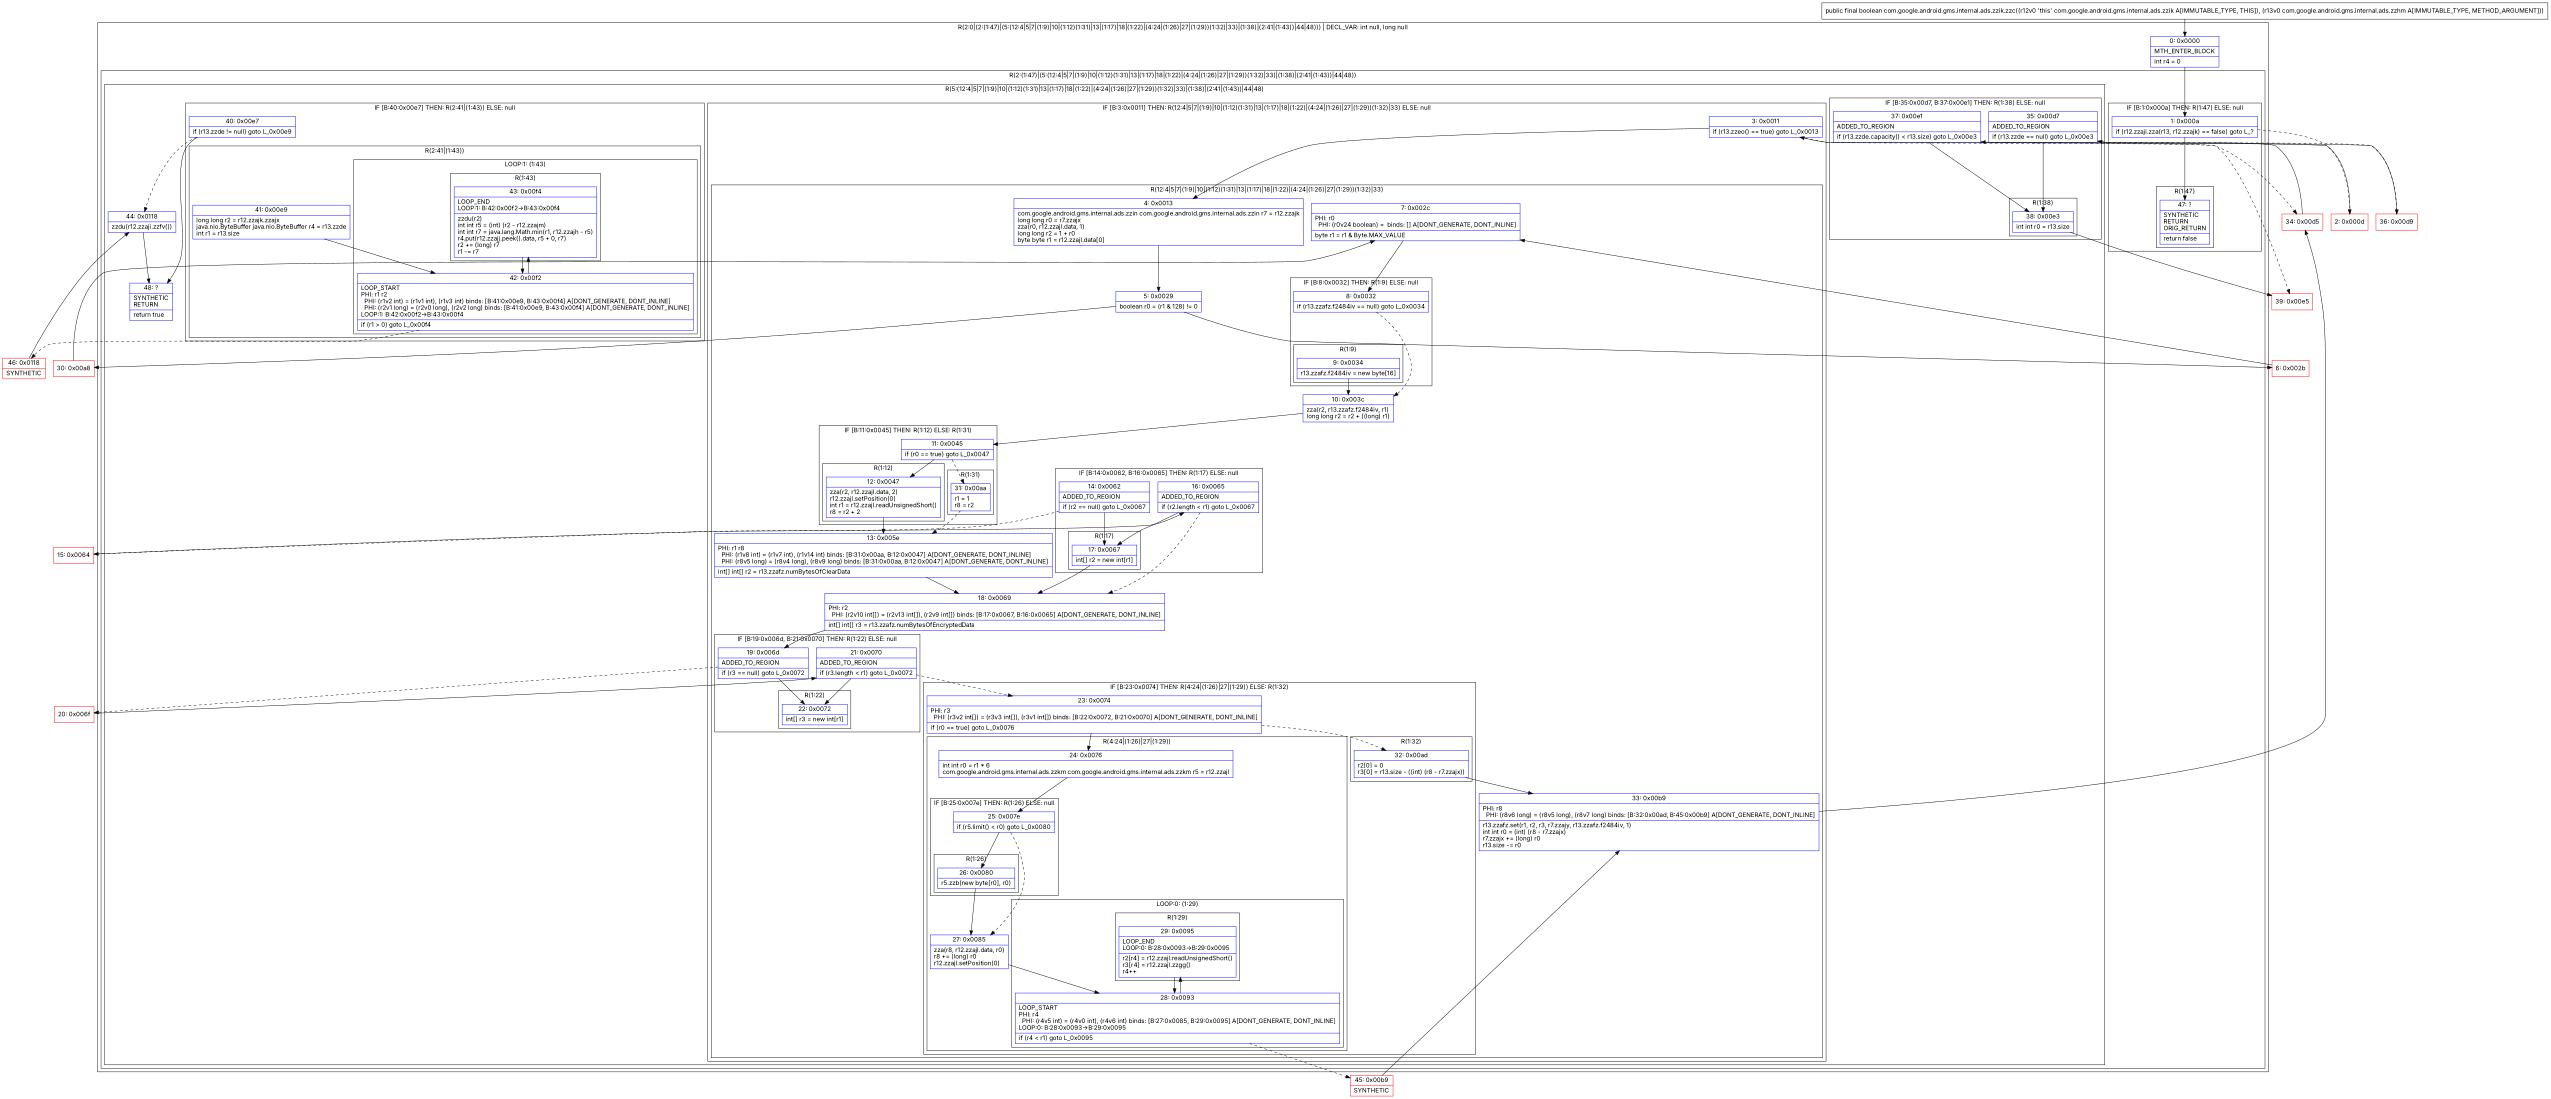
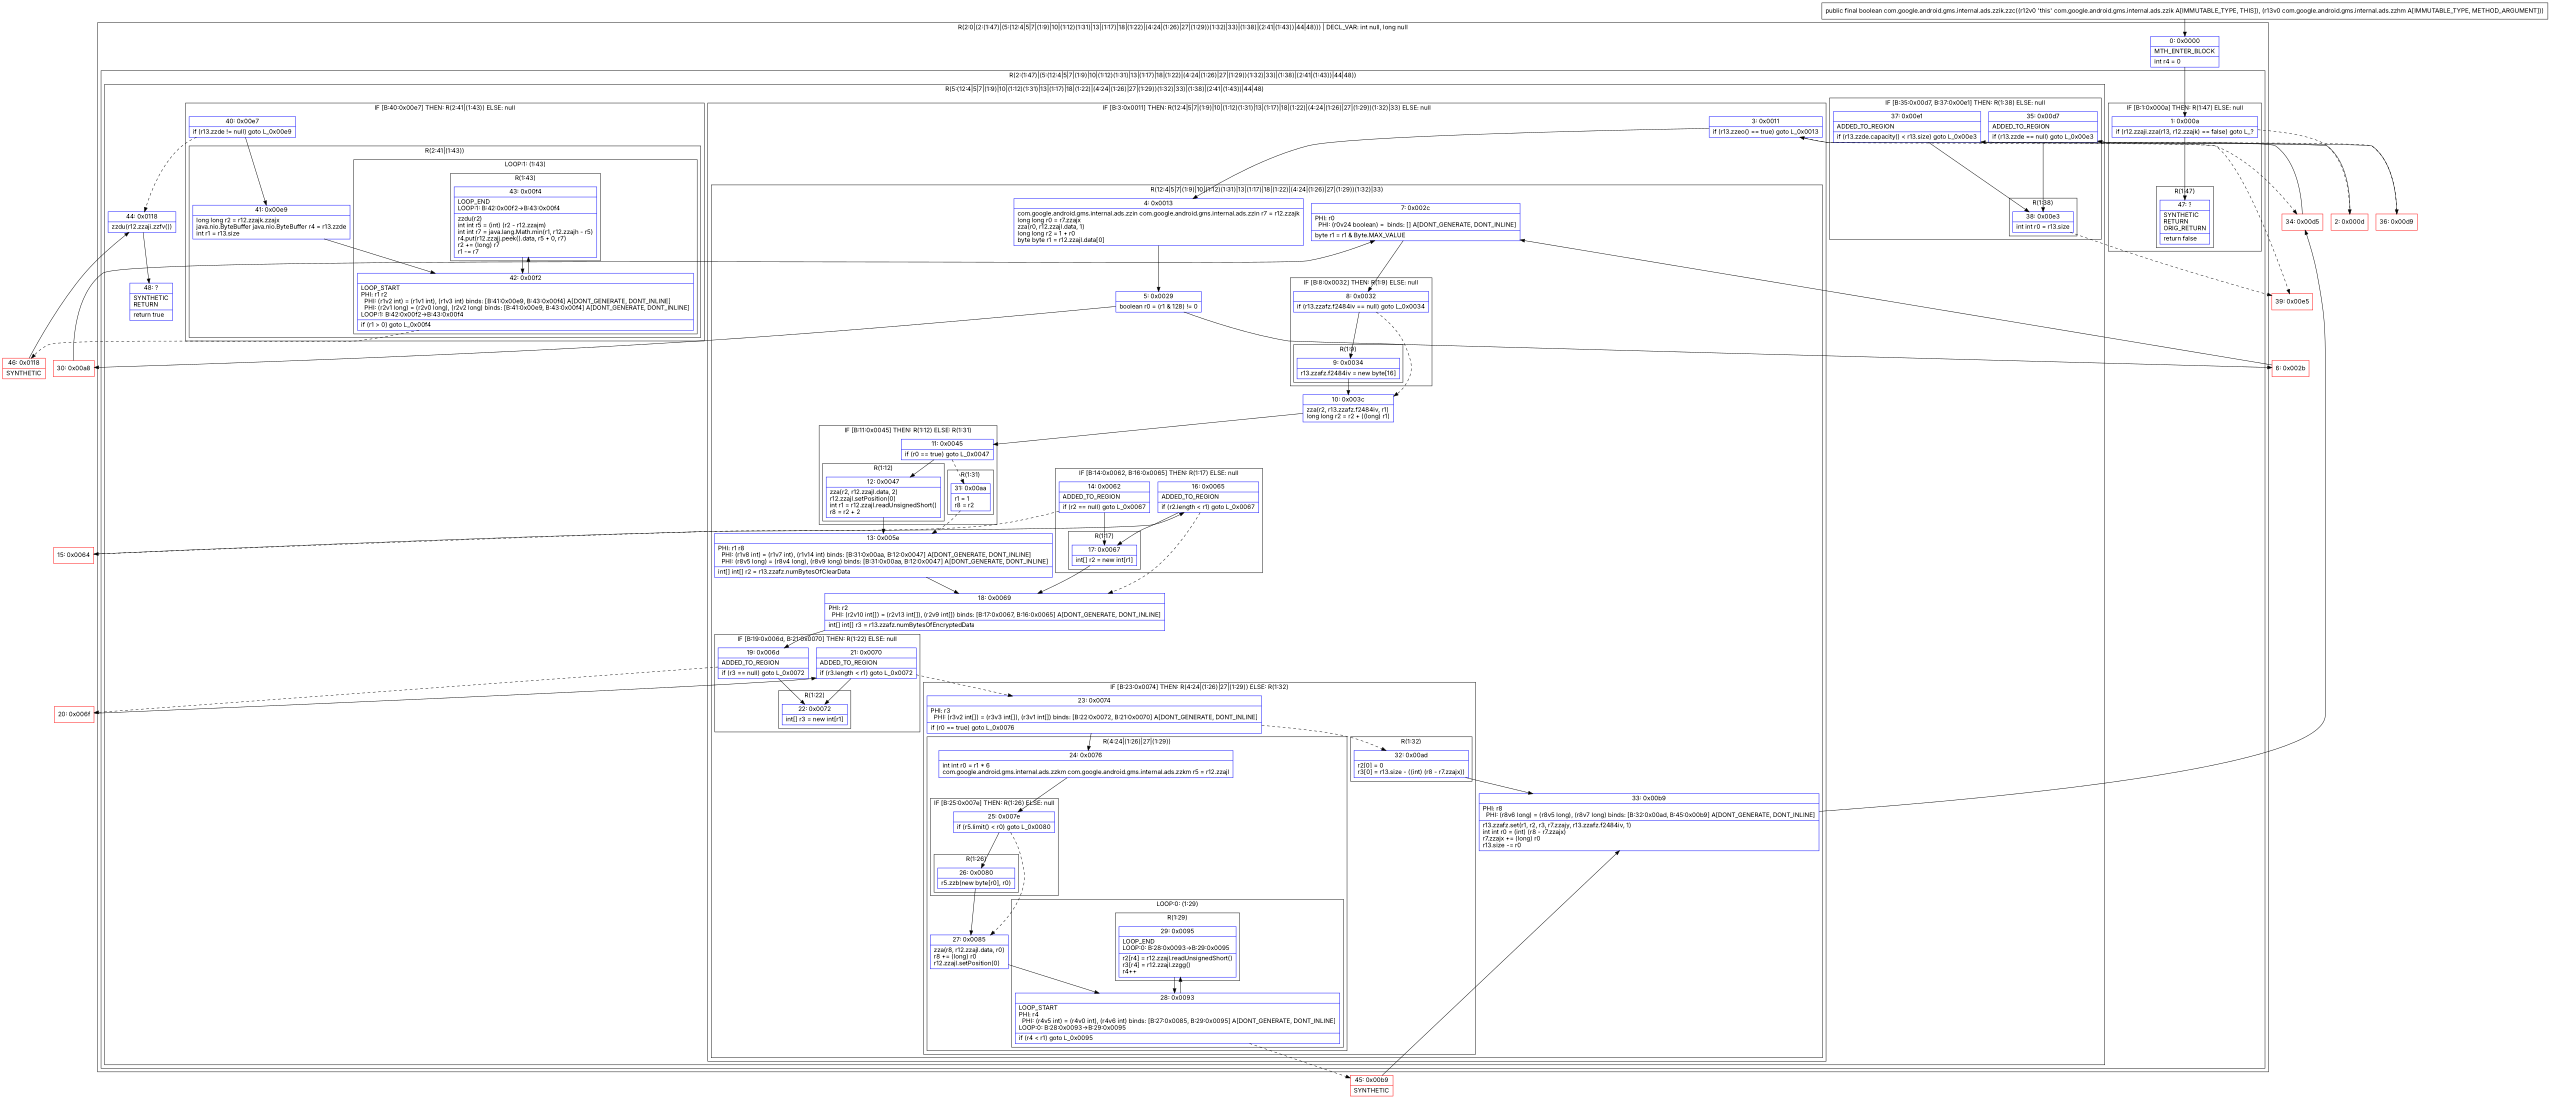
edge "40: 0x00e7" -> "48: ?": now "40: 0x00e7" -> "41: 0x00e9"
edge "38: 0x00e3" -> "39: 0x00e5": style solid -> dashed
edge "8: 0x0032" -> "9: 0x0034": added
